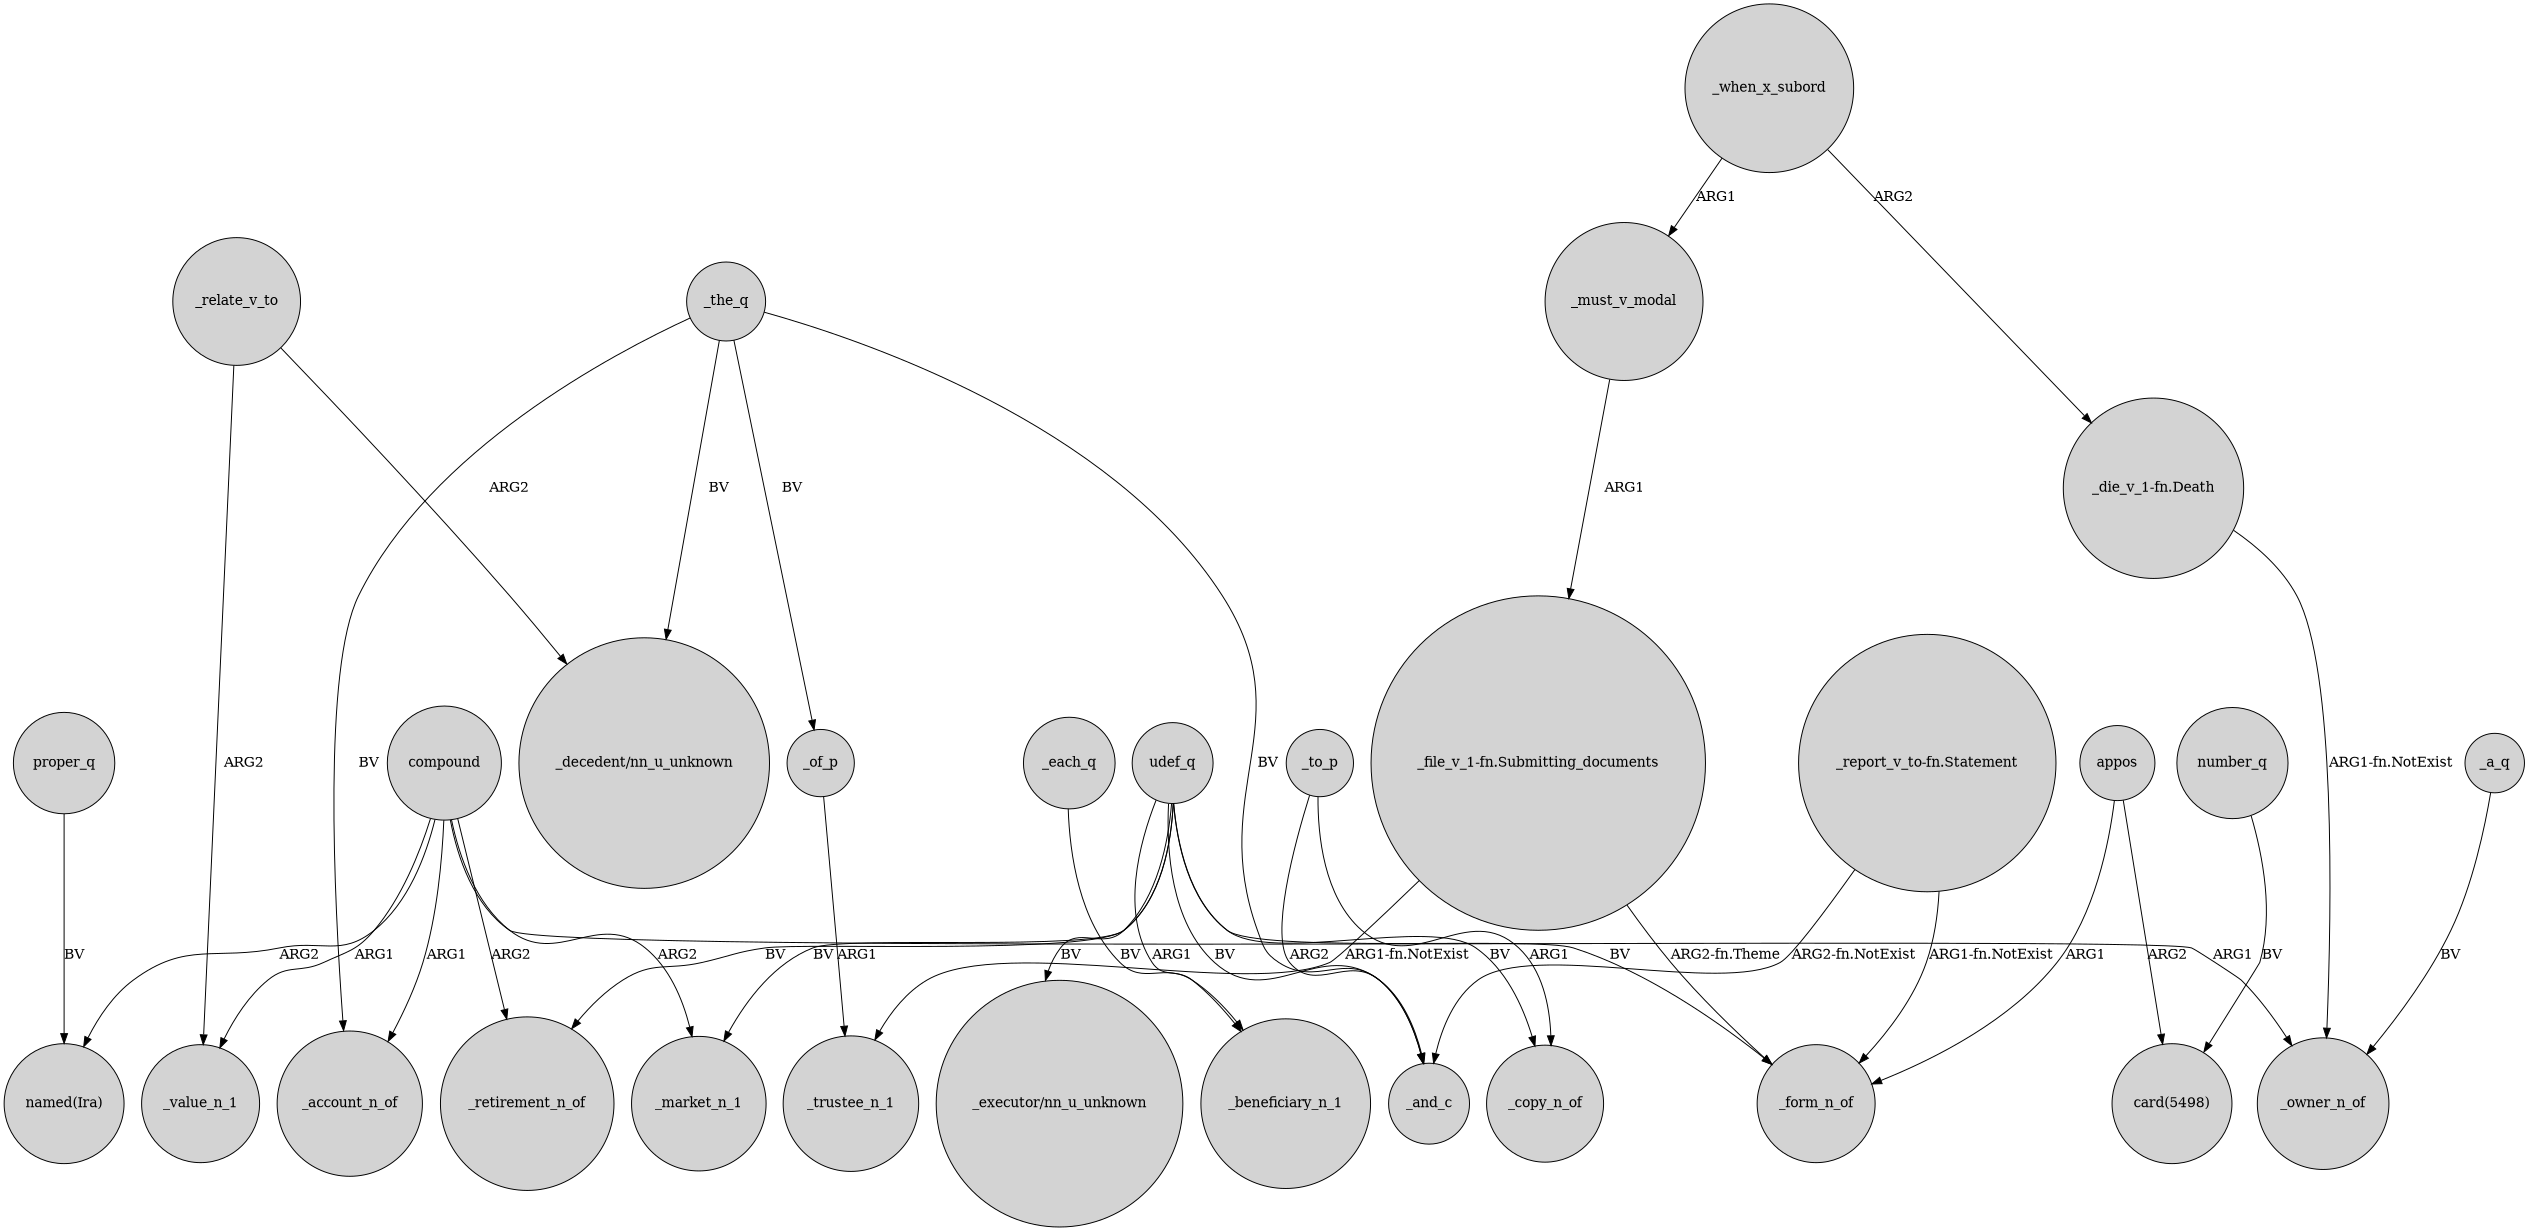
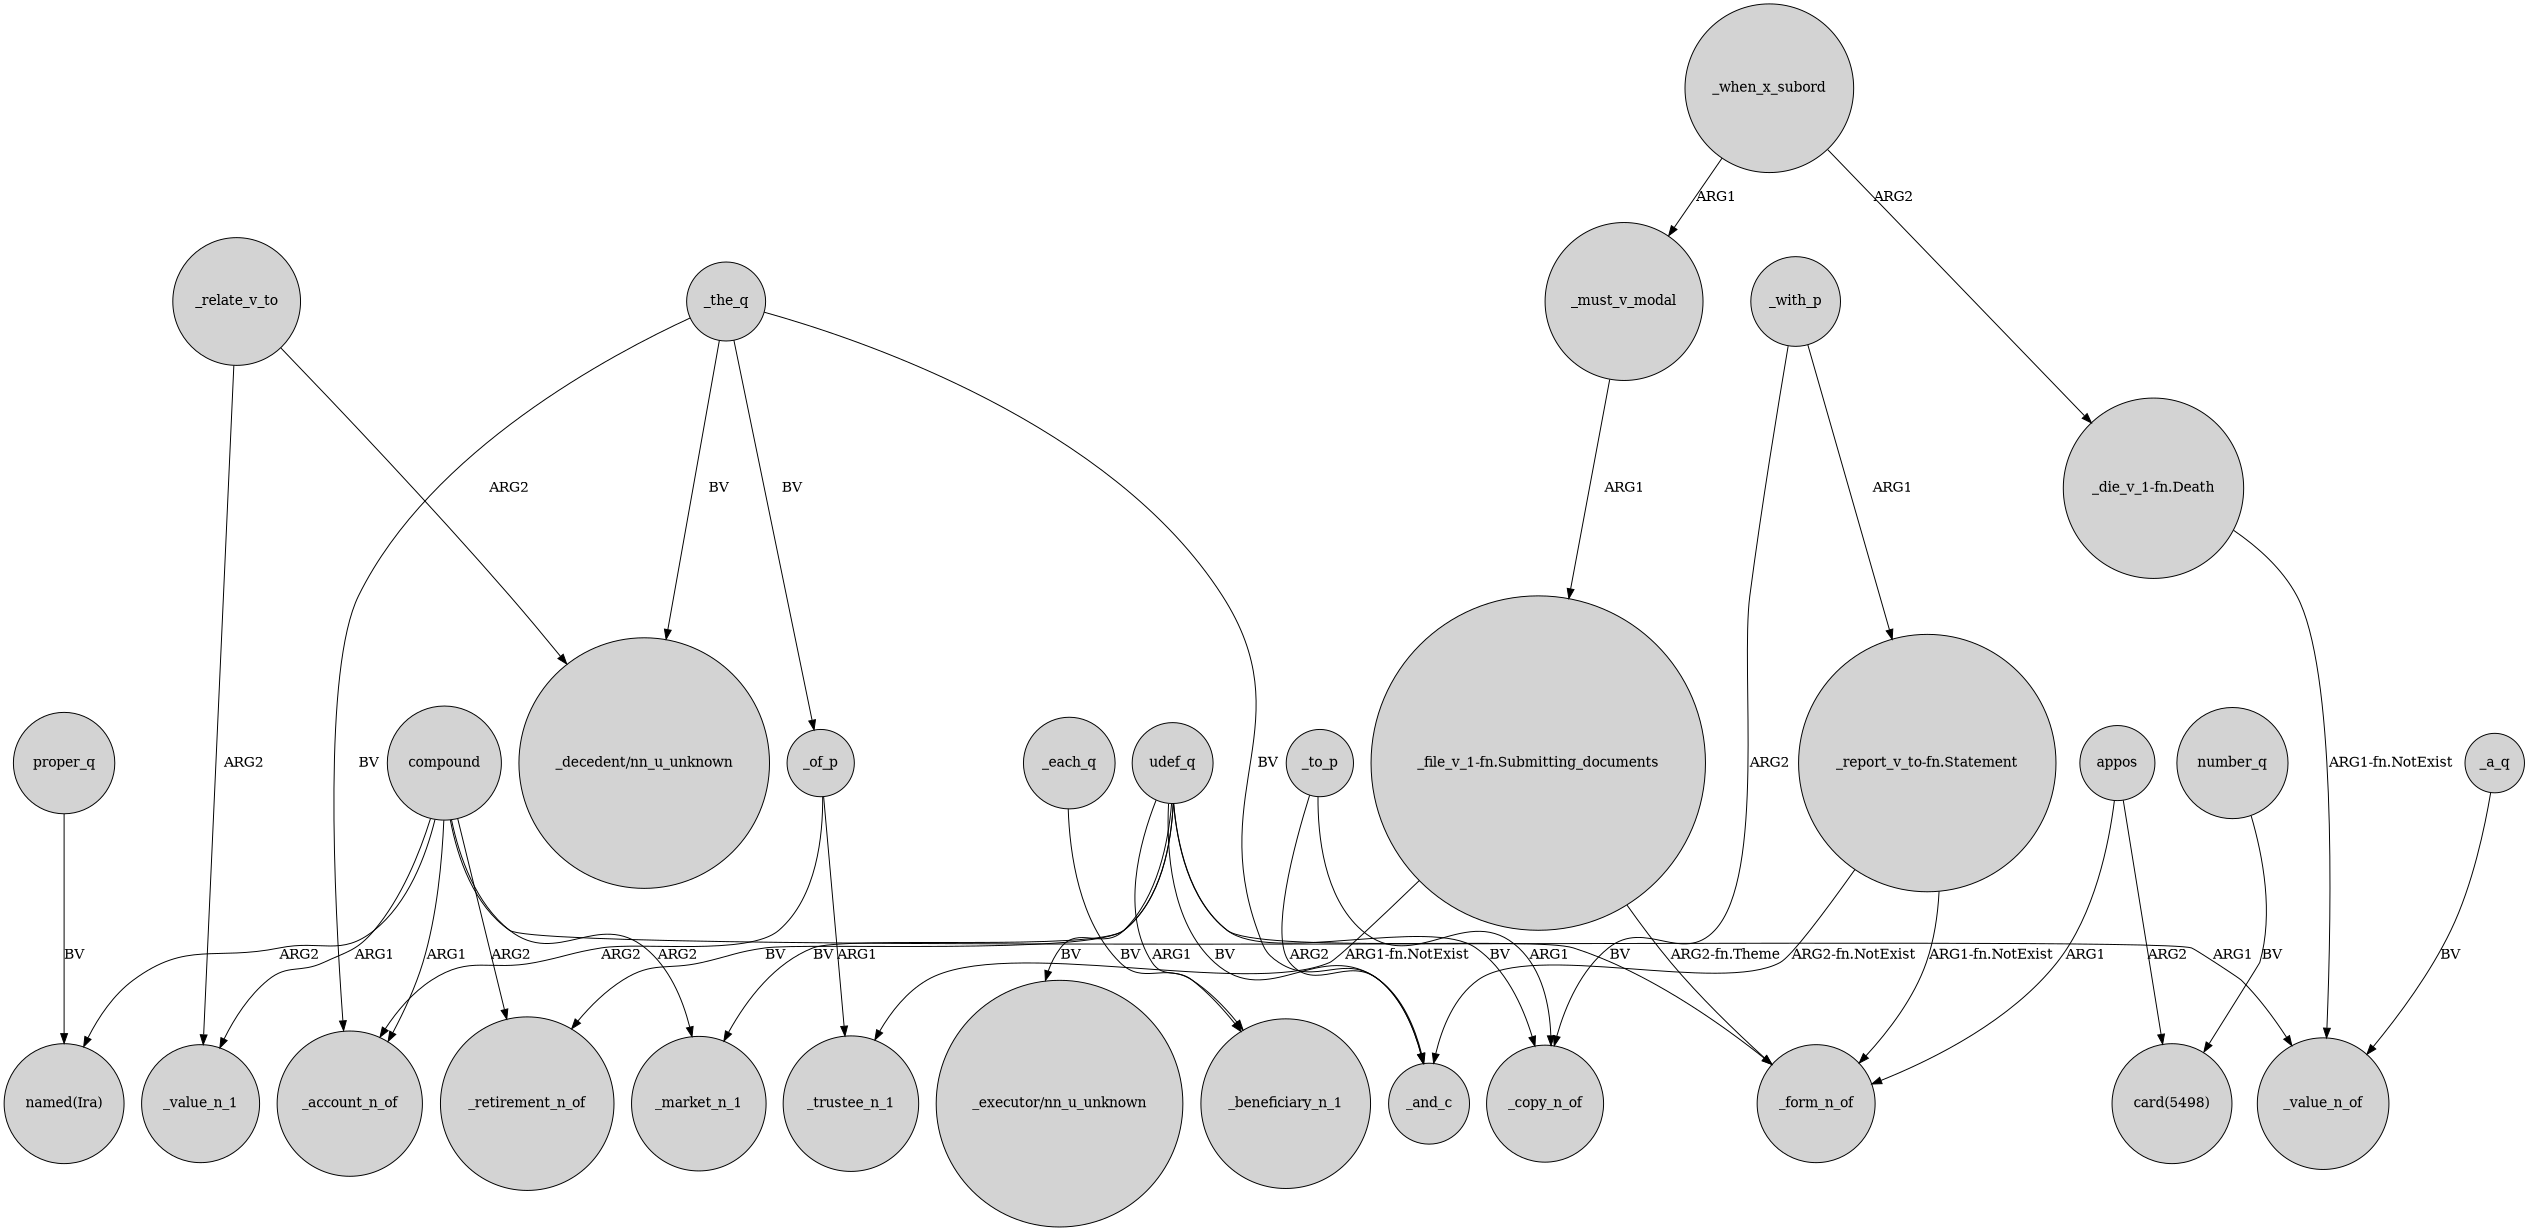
node "_with_p": added
edge "_of_p" -> "_account_n_of": added, label "ARG2"
node "_owner_n_of": label "_owner_n_of" -> "_value_n_of"
